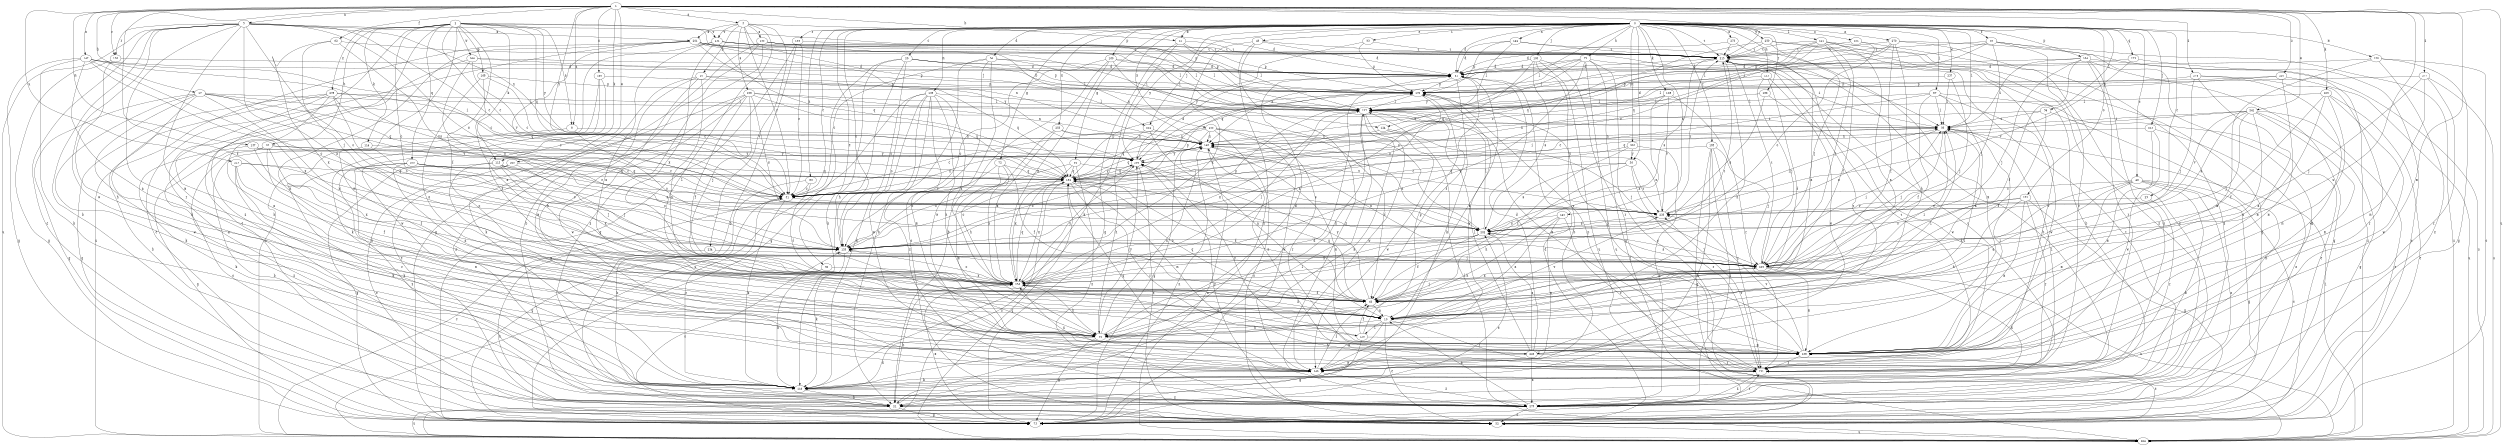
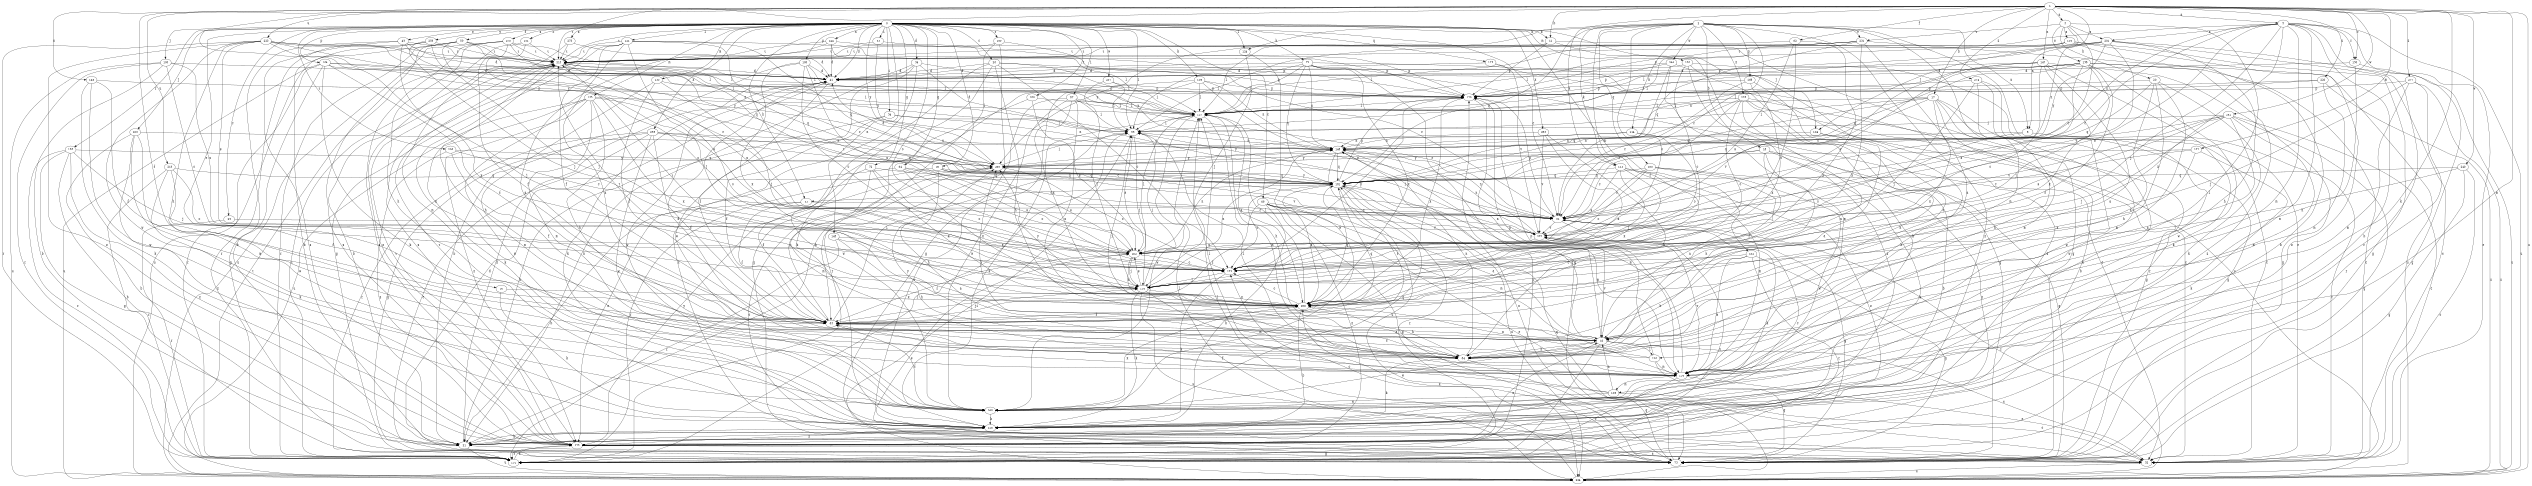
edge "3" -> "41": now "198" -> "41"
edge "108" -> "170": added, label "p"
edge "124" -> "148": now "114" -> "148"
edge "206" -> "36": now "206" -> "268"
edge "49" -> "202": added, label "s"
edge "181" -> "31": now "181" -> "83"
edge "152" -> "235": removed, label "v"
node "234": removed
edge "109" -> "138": reversed
edge "10" -> "256": now "10" -> "213"
edge "103" -> "21": added, label "b"
edge "145" -> "246": removed, label "w"
edge "84" -> "223": reversed
edge "246" -> "279": removed, label "z"
edge "224" -> "213": added, label "t"
